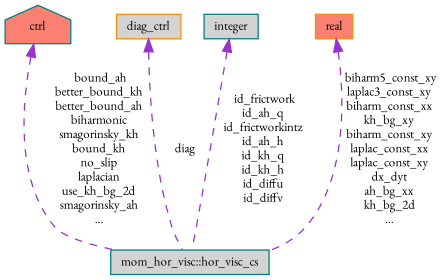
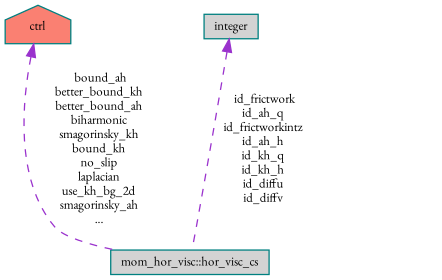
node "diag_ctrl": removed
node "real": removed
